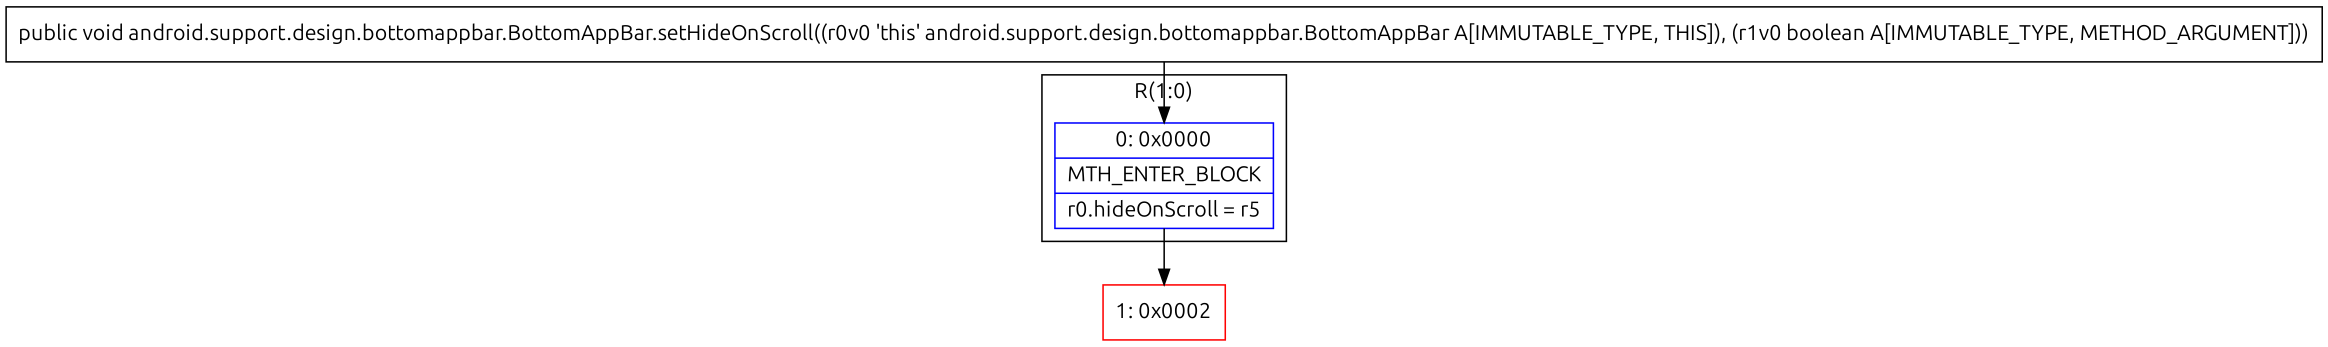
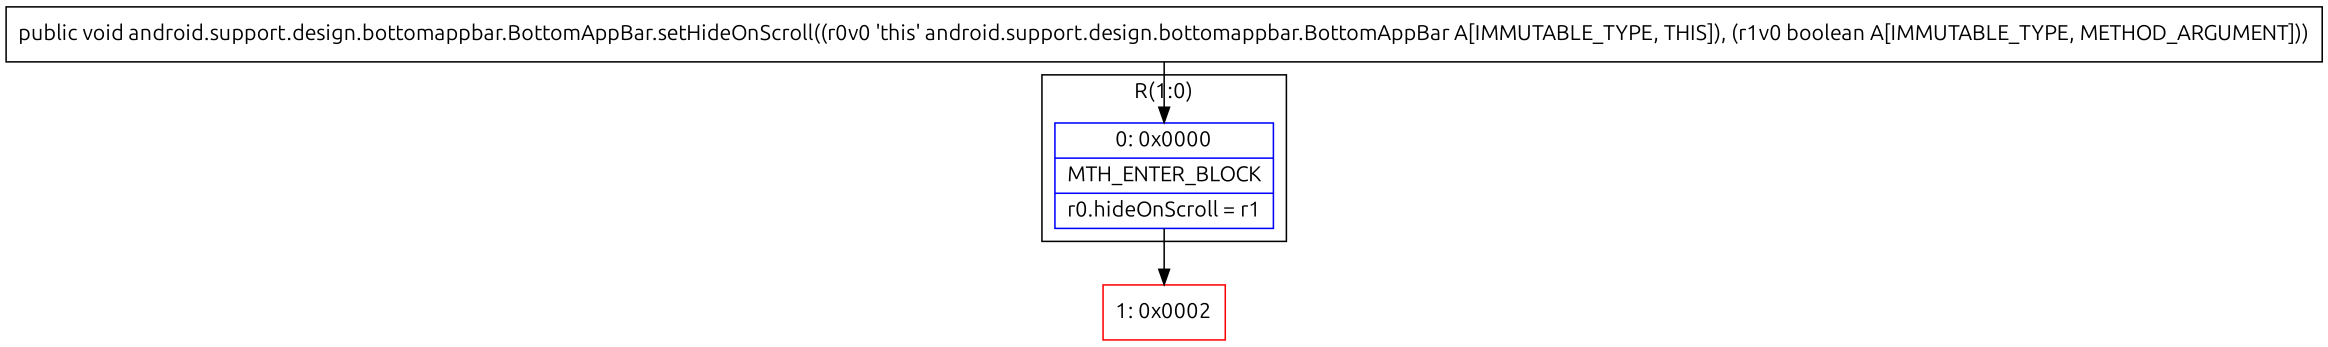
node "0: 0x0000": text "r0.hideOnScroll = r5" -> "r0.hideOnScroll = r1"
